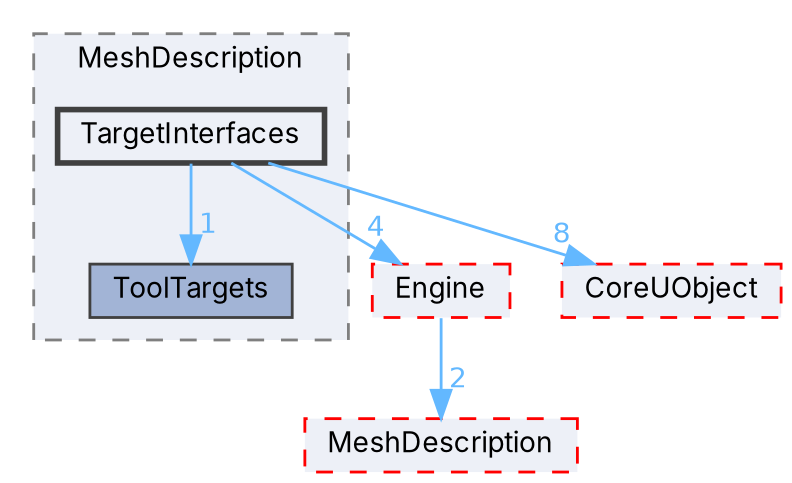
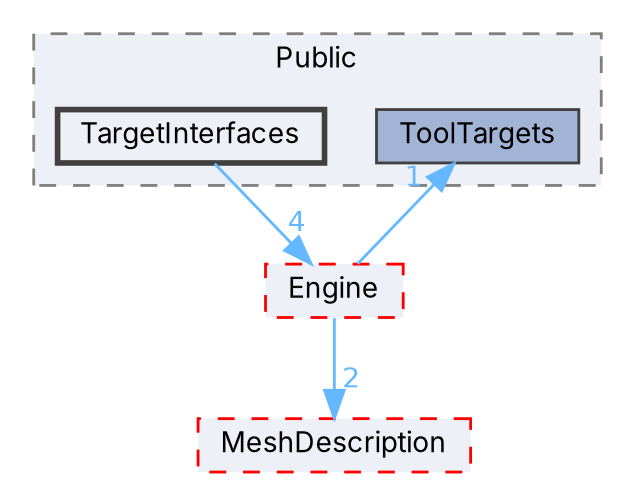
cluster "MeshDescription": label "MeshDescription" -> "Public"
edge "TargetInterfaces" -> "ToolTargets": now "Engine" -> "ToolTargets"
node "CoreUObject": removed
